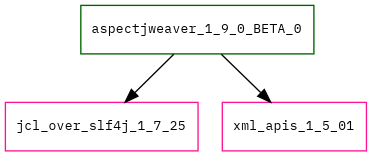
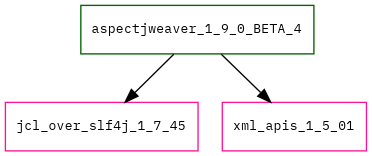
node "aspectjweaver_1_9_0_BETA_0": label "aspectjweaver_1_9_0_BETA_0" -> "aspectjweaver_1_9_0_BETA_4"
node "jcl_over_slf4j_1_7_25": label "jcl_over_slf4j_1_7_25" -> "jcl_over_slf4j_1_7_45"
